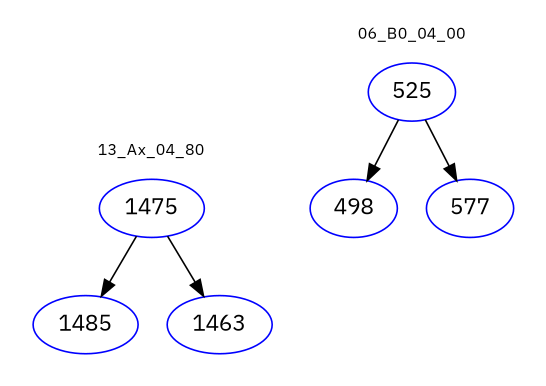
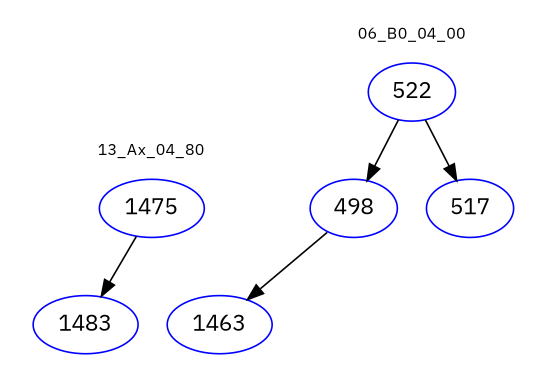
node "525": label "525" -> "522"
node "577": label "577" -> "517"
edge "1475" -> "1463": now "498" -> "1463"
node "1485": label "1485" -> "1483"
